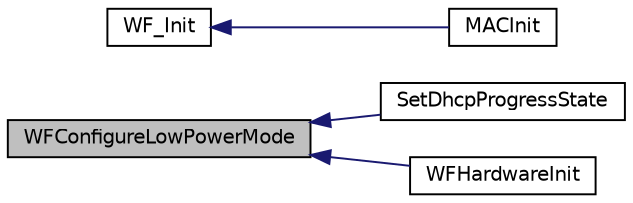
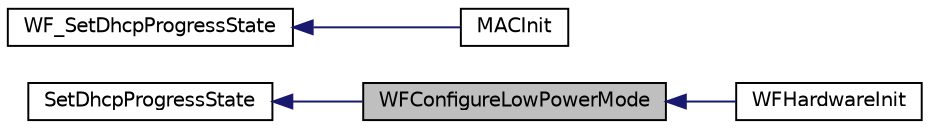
node "WF_Init": label "WF_Init" -> "WF_SetDhcpProgressState"
edge "SetDhcpProgressState" -> "WFConfigureLowPowerMode": reversed
